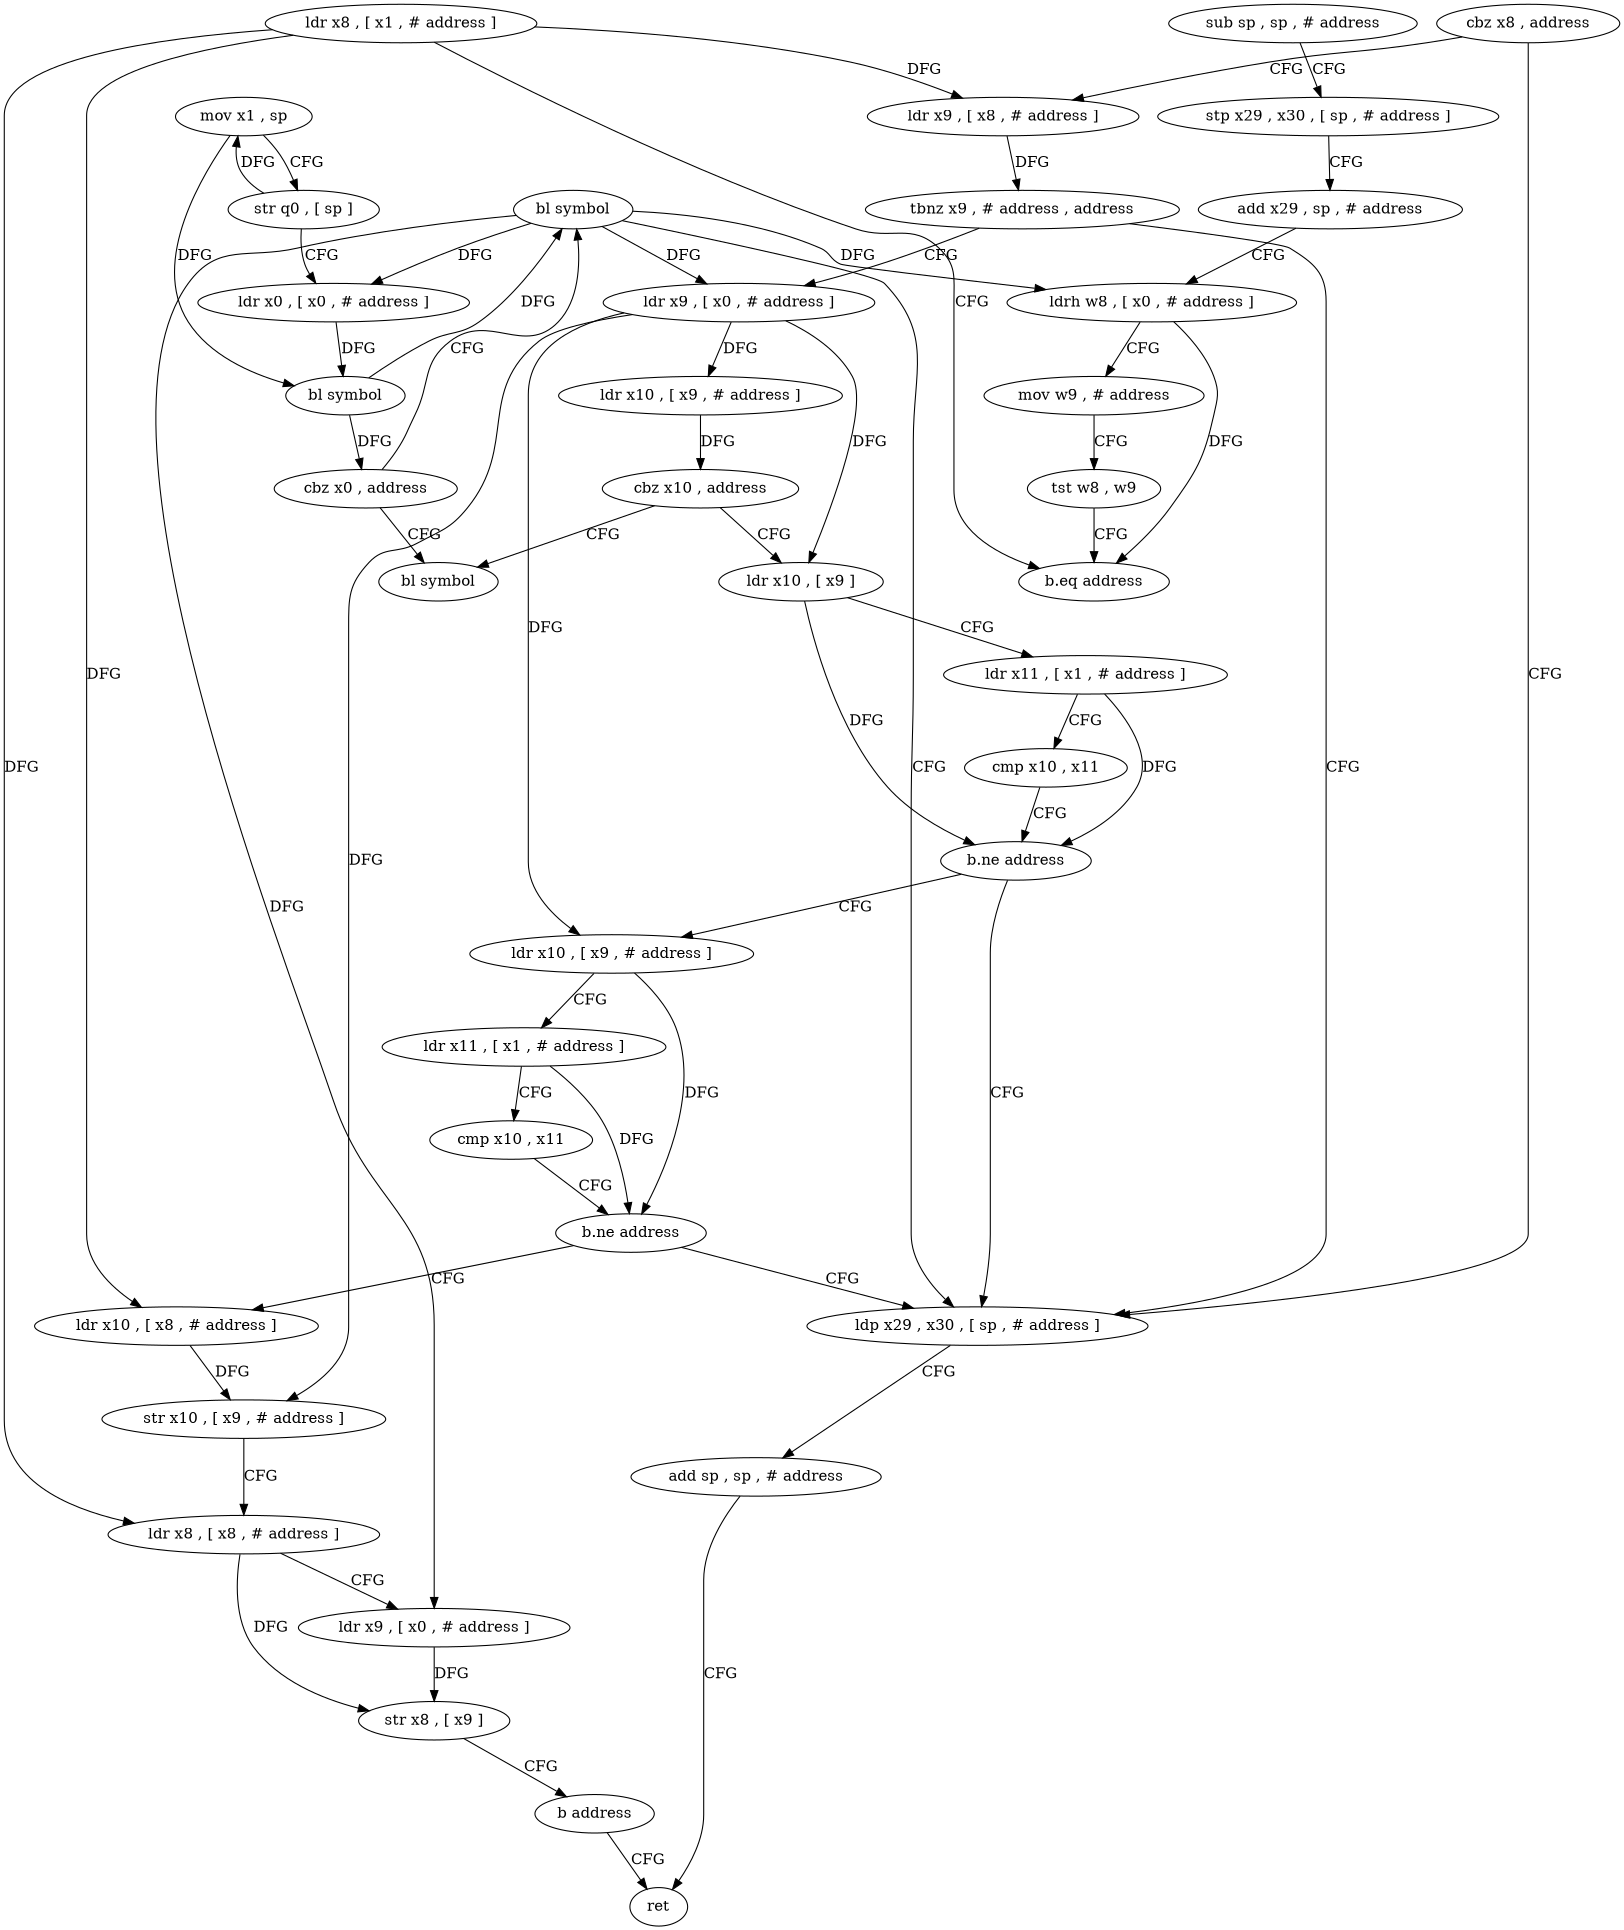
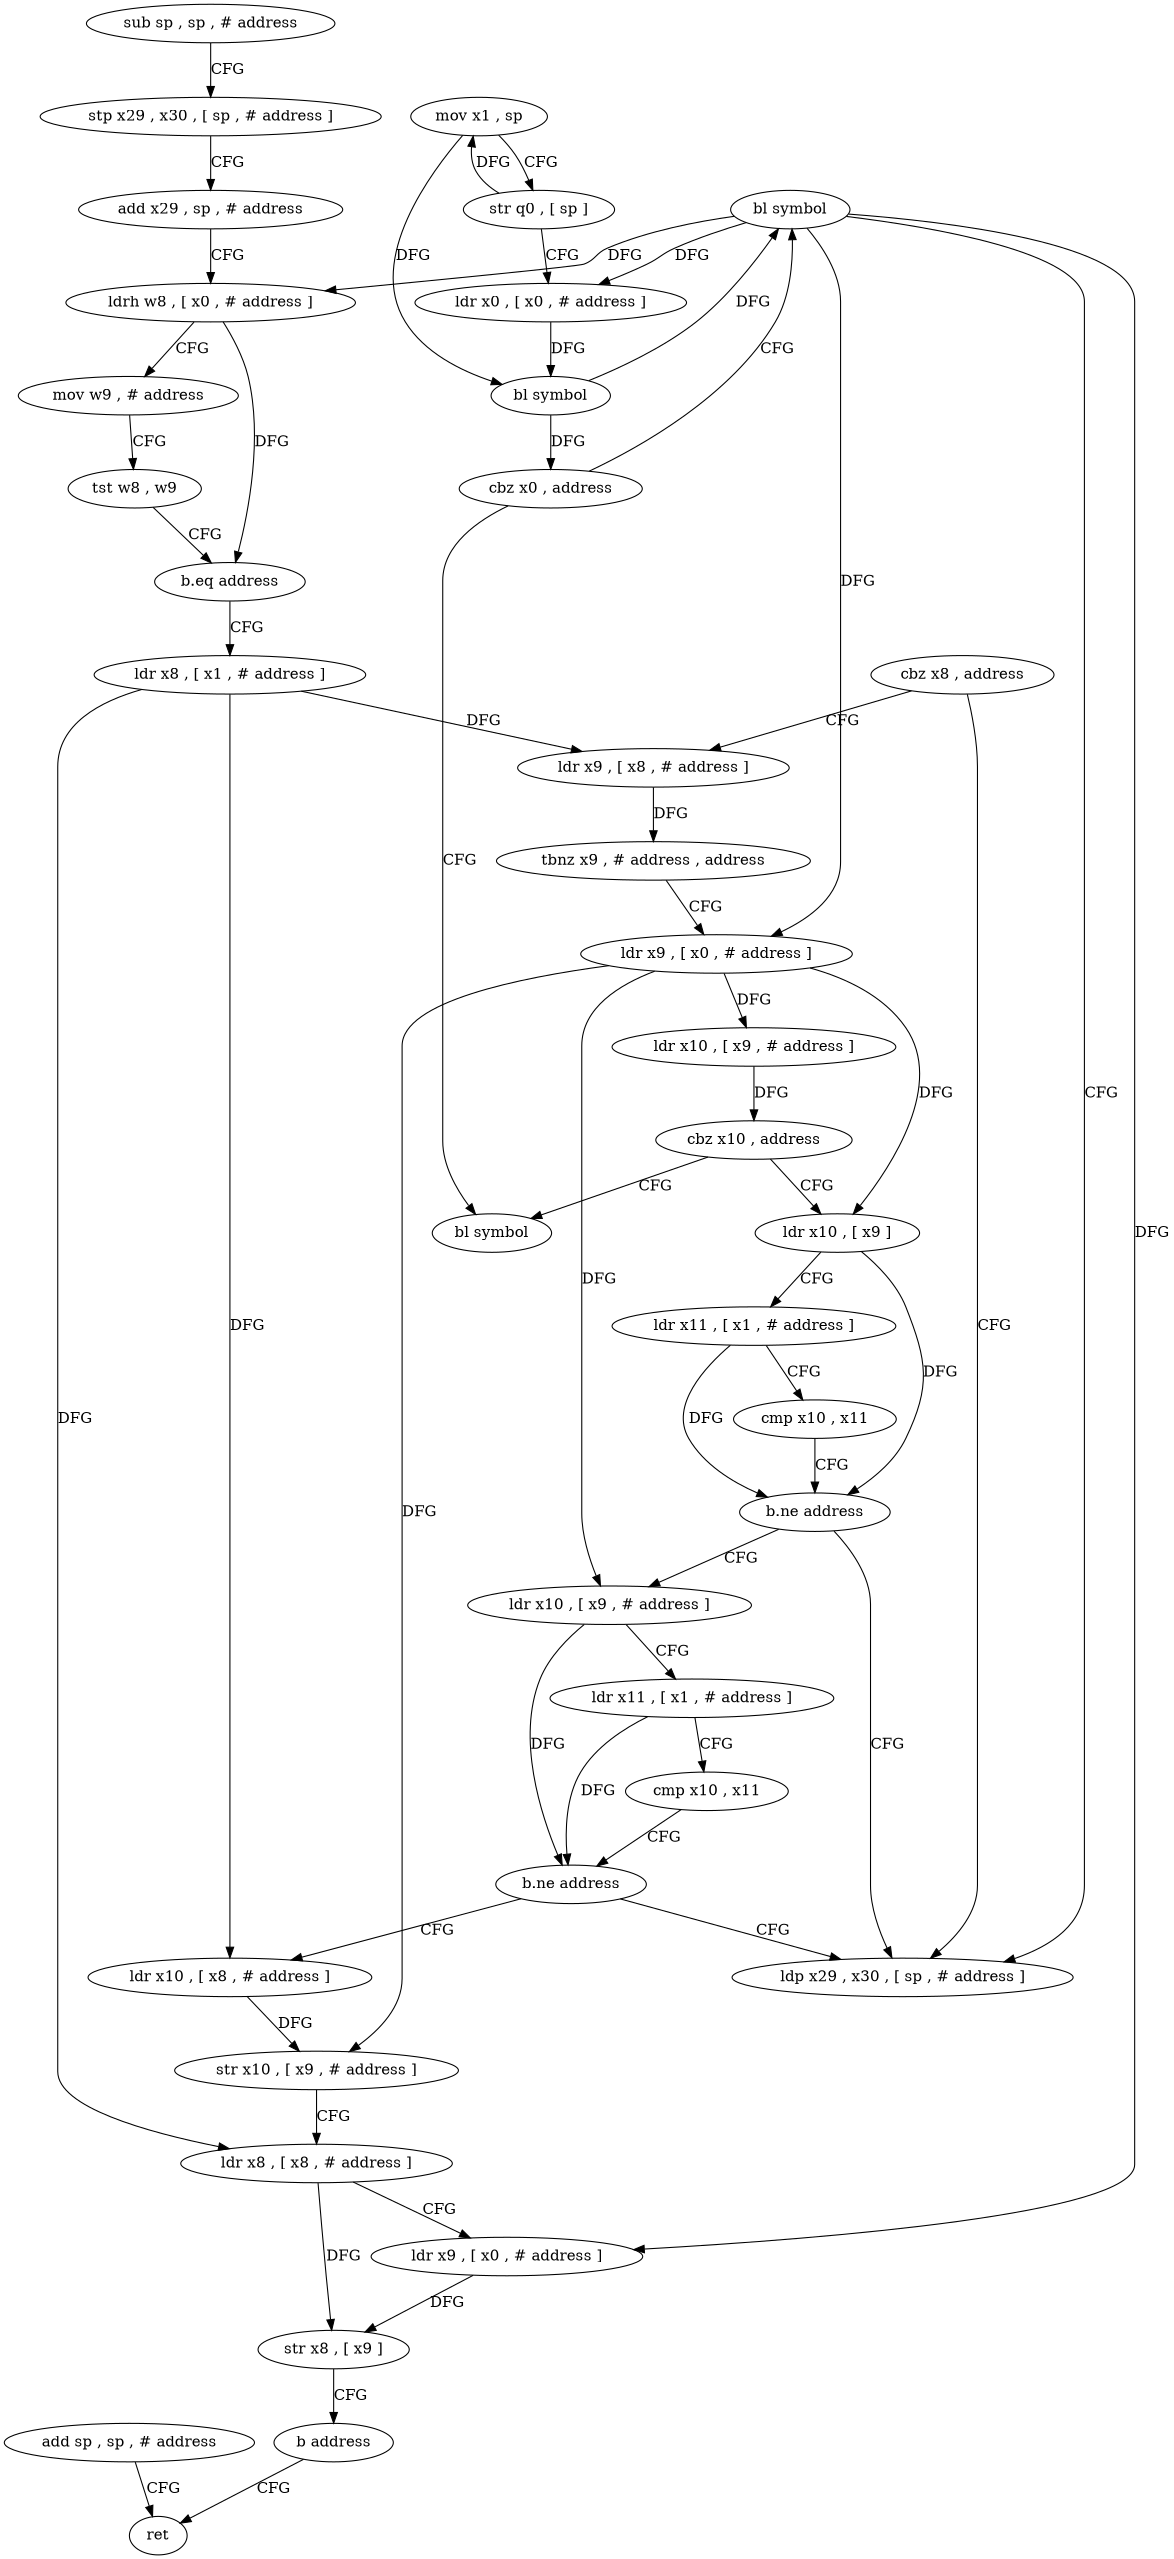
edge "ldr x8 , [ x1 , # address ]" -> "b.eq address": reversed
edge "tbnz x9 , # address , address" -> "ldp x29 , x30 , [ sp , # address ]": removed, label "CFG"
edge "ldp x29 , x30 , [ sp , # address ]" -> "add sp , sp , # address": removed, label "CFG"
